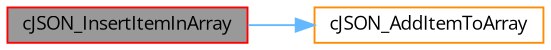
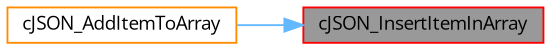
edge "cJSON_InsertItemInArray" -> "cJSON_AddItemToArray": reversed
